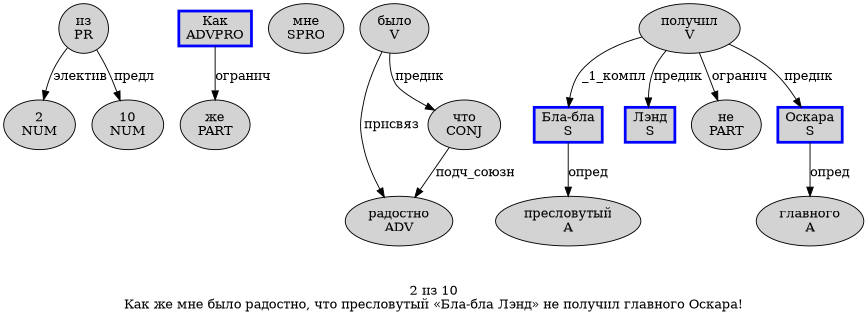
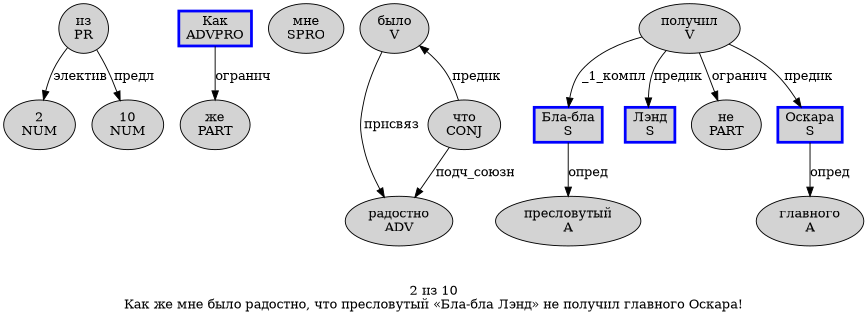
edge "было V" -> "что CONJ": reversed
